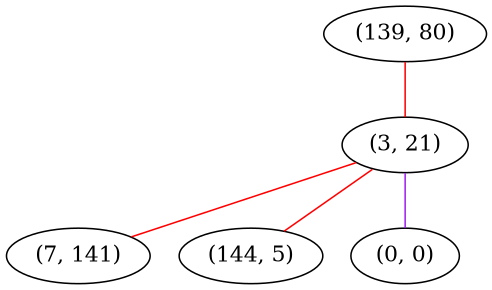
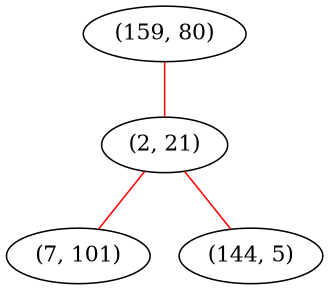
node "(139, 80)": label "(139, 80)" -> "(159, 80)"
node "(3, 21)": label "(3, 21)" -> "(2, 21)"
node "(7, 141)": label "(7, 141)" -> "(7, 101)"
node "(0, 0)": removed
